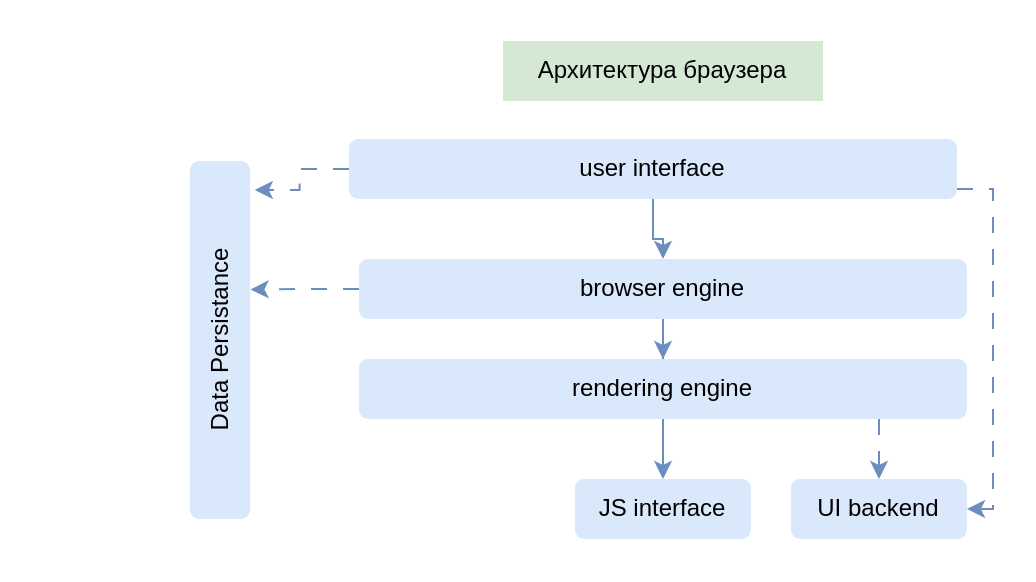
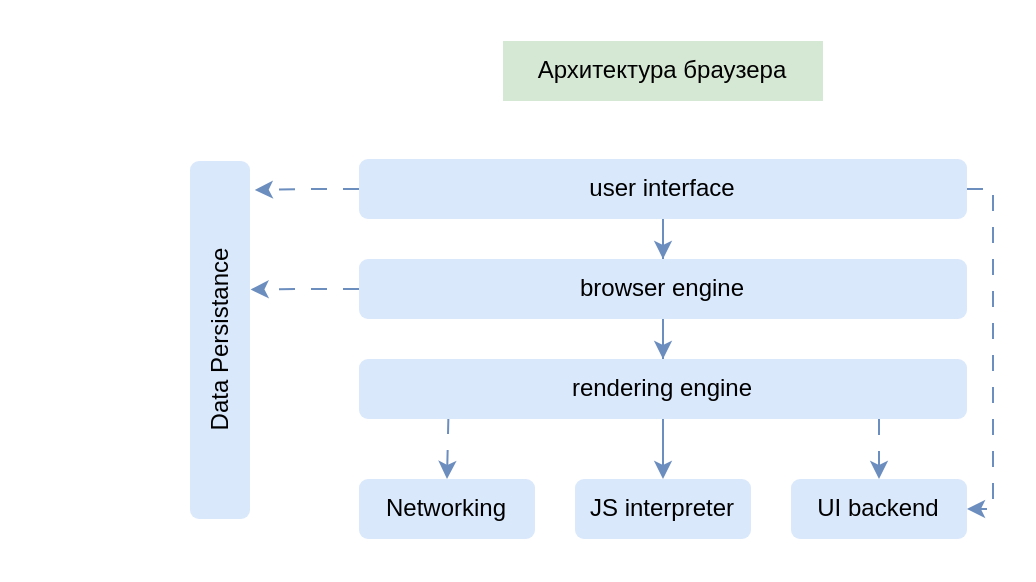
node "user interface": moved (653, 169) -> (663, 189)
edge "rendering engine" -> "Networking": added
node "Networking": added
node "JS interface": label "JS interface" -> "JS interpreter"
